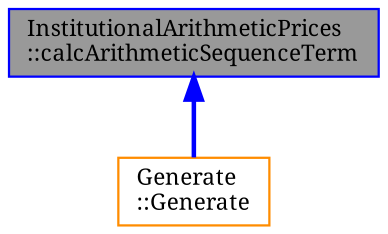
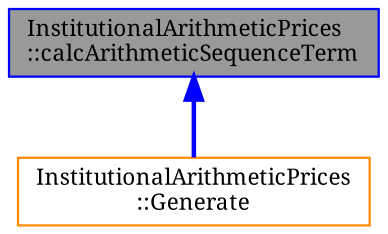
node "Generate ::Generate": label "Generate ::Generate" -> "InstitutionalArithmeticPrices ::Generate"
